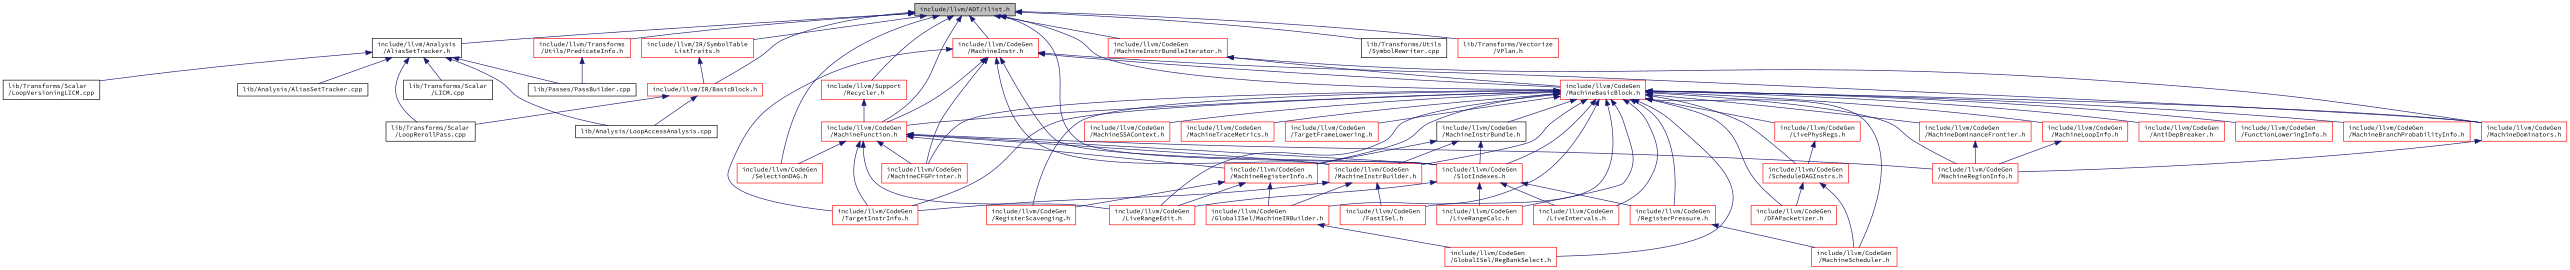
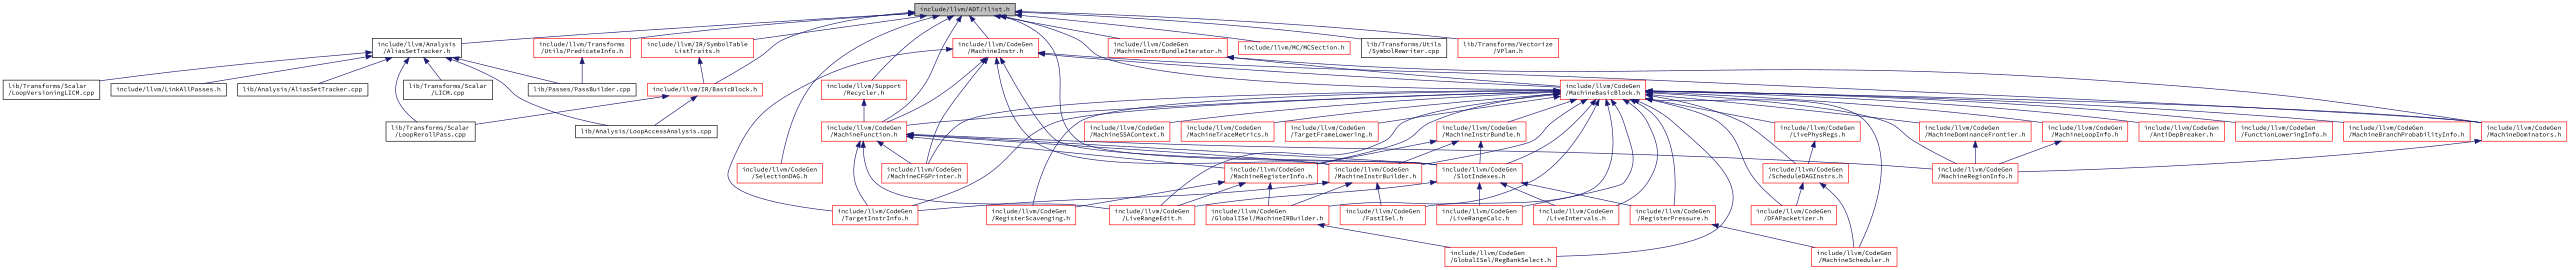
node "include/llvm/MC/MCSection.h": added
node "include/llvm/LinkAllPasses.h": added
node "include/llvm/CodeGen /MachineInstrBundle.h": color black -> red
edge "include/llvm/CodeGen /SelectionDAG.h" -> "include/llvm/CodeGen /MachineFunction.h": removed
